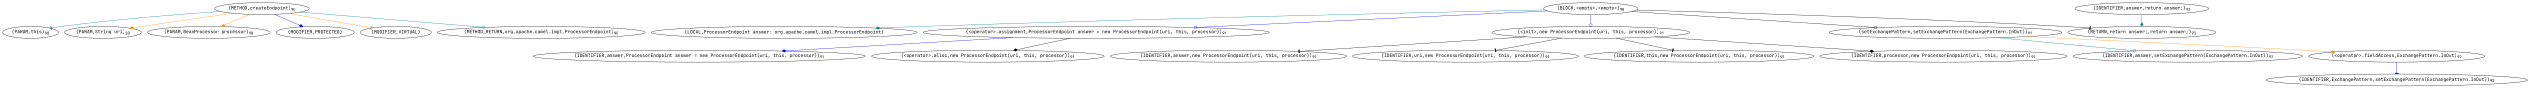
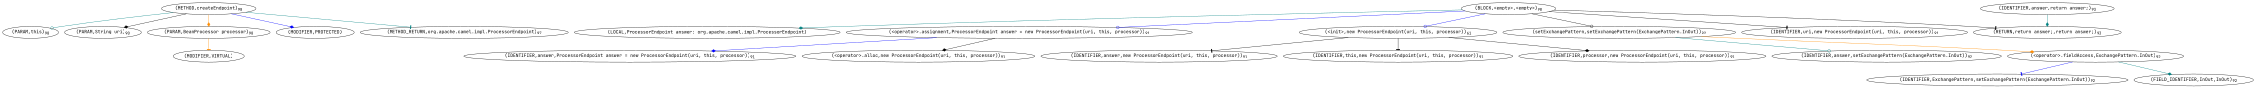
edge "(METHOD,createEndpoint)" -> "(PARAM,this)": arrowhead tee -> odot
edge "(METHOD,createEndpoint)" -> "(PARAM,String uri)": color darkorange -> black
edge "(METHOD,createEndpoint)" -> "(METHOD_RETURN,org.apache.camel.impl.ProcessorEndpoint)": arrowhead odot -> tee
edge "(METHOD,createEndpoint)" -> "(MODIFIER,VIRTUAL)": now "(PARAM,BeanProcessor processor)" -> "(MODIFIER,VIRTUAL)"
node "(PARAM,String uri)": text "20" -> "90"
node "(METHOD_RETURN,org.apache.camel.impl.ProcessorEndpoint)": text "90" -> "97"
node "(<init>,new ProcessorEndpoint(uri, this, processor))": text "91" -> "61"
edge "(<init>,new ProcessorEndpoint(uri, this, processor))" -> "(IDENTIFIER,uri,new ProcessorEndpoint(uri, this, processor))": now "(BLOCK,<empty>,<empty>)" -> "(IDENTIFIER,uri,new ProcessorEndpoint(uri, this, processor))"
node "(FIELD_IDENTIFIER,InOut,InOut)": added
